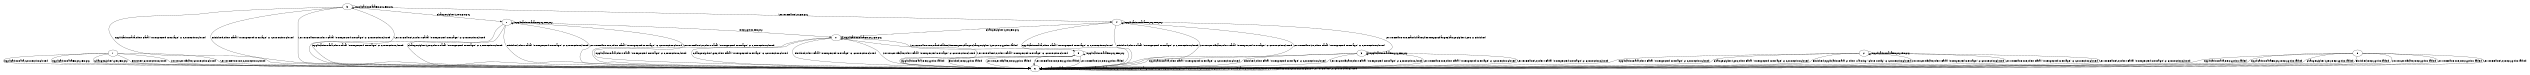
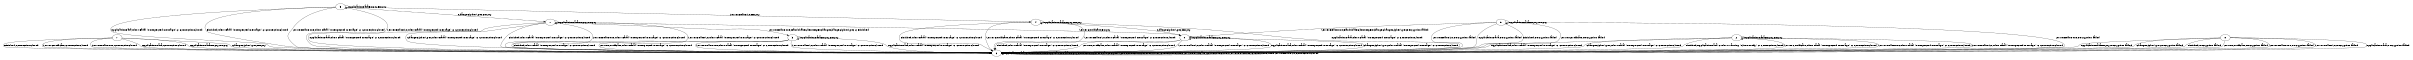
edge "4" -> "3": now "1" -> "3"
edge "1" -> "0": label "Decryption/Empty" -> "ServerCertificate/Empty"
edge "0" -> "9": reversed
